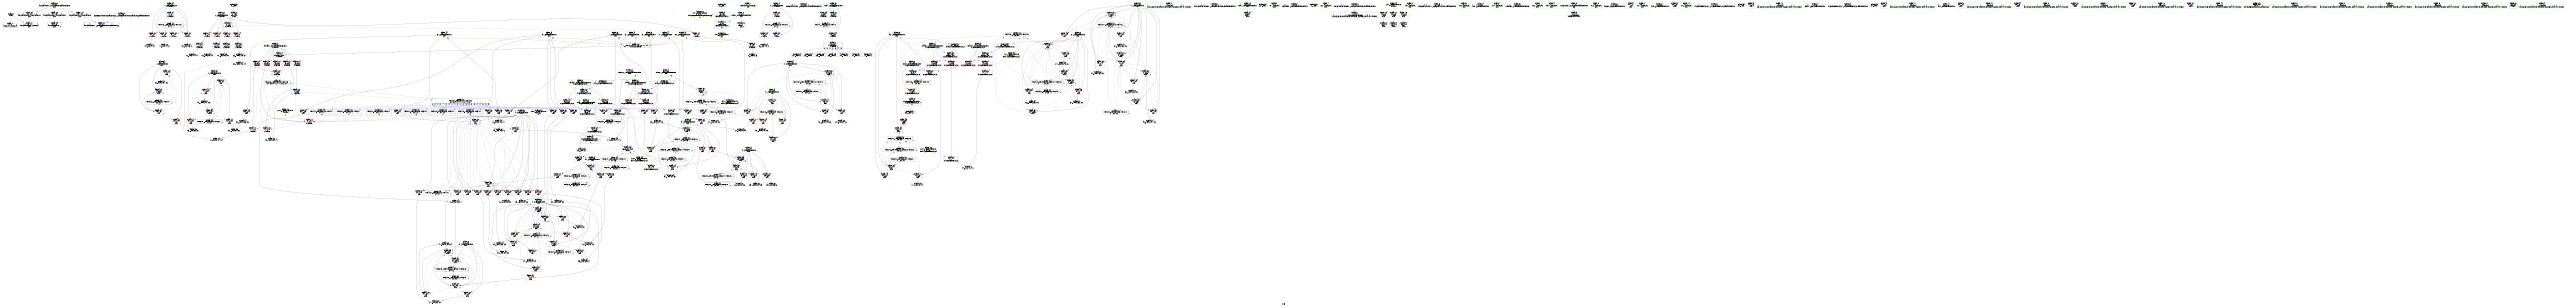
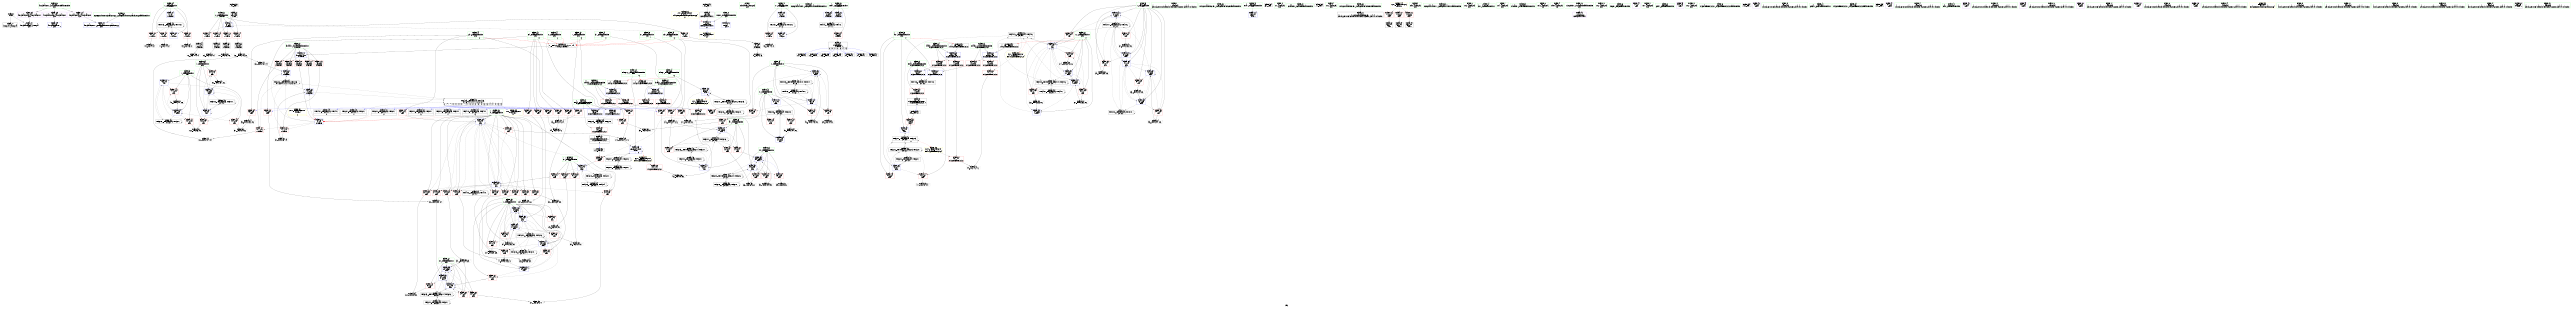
node "NodeID: 187": added
